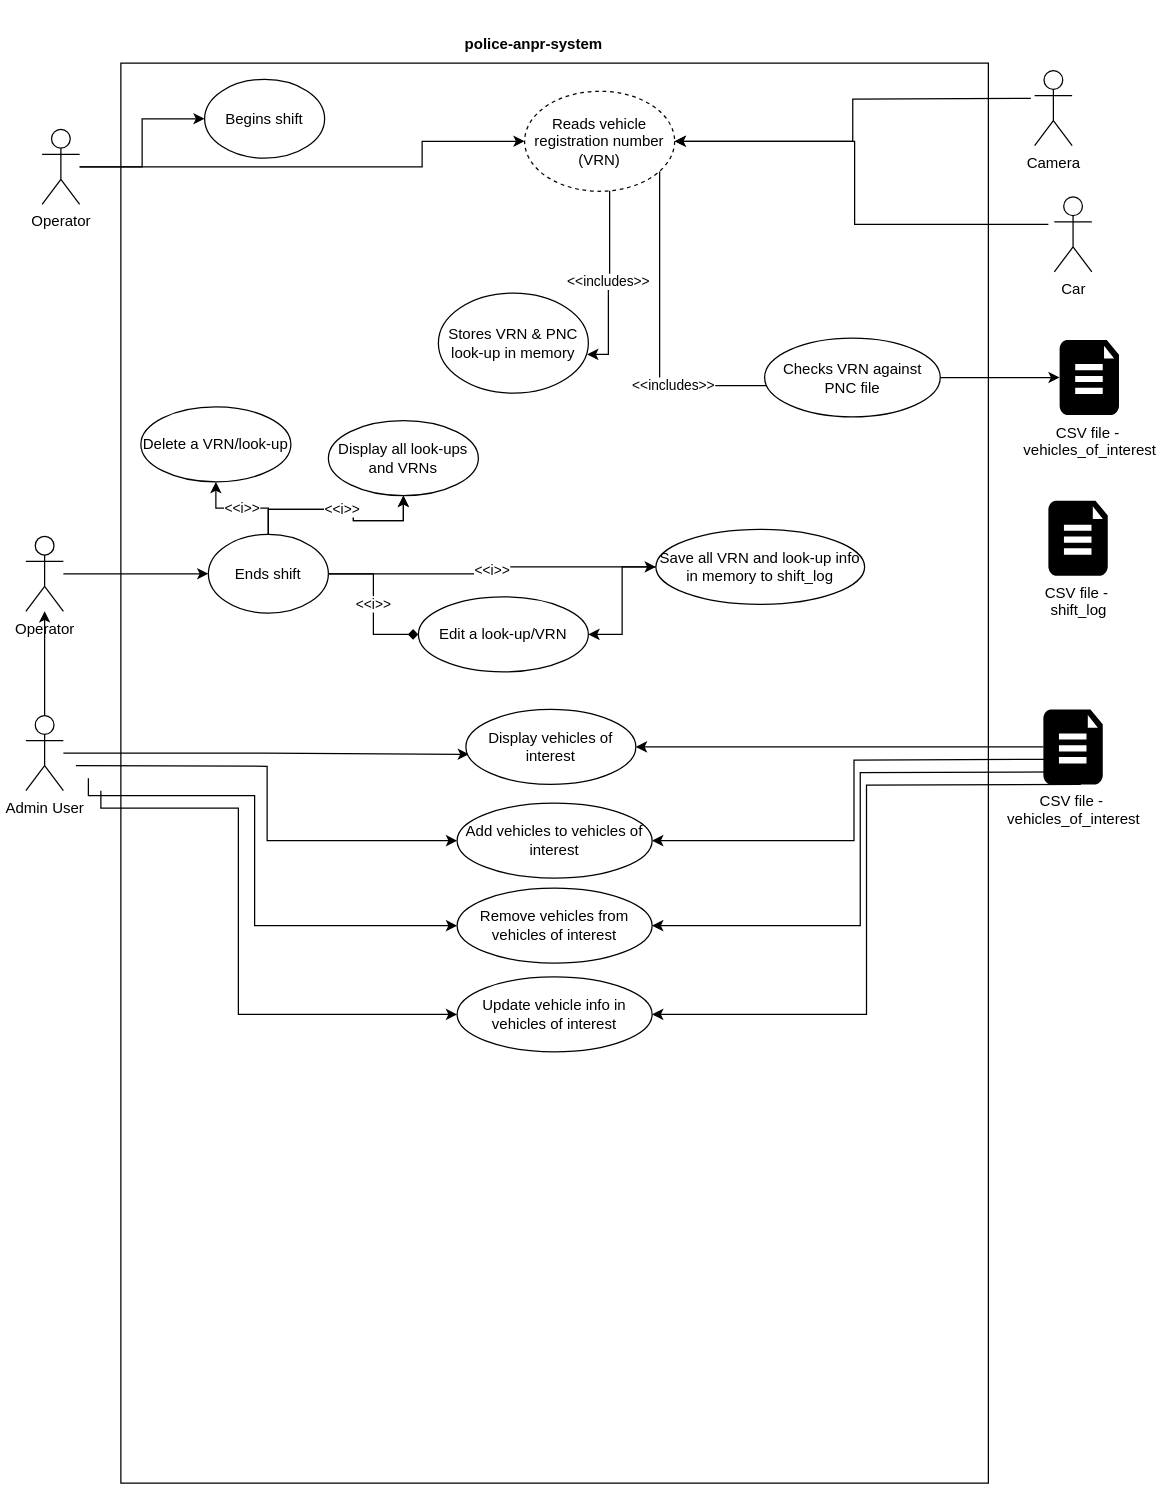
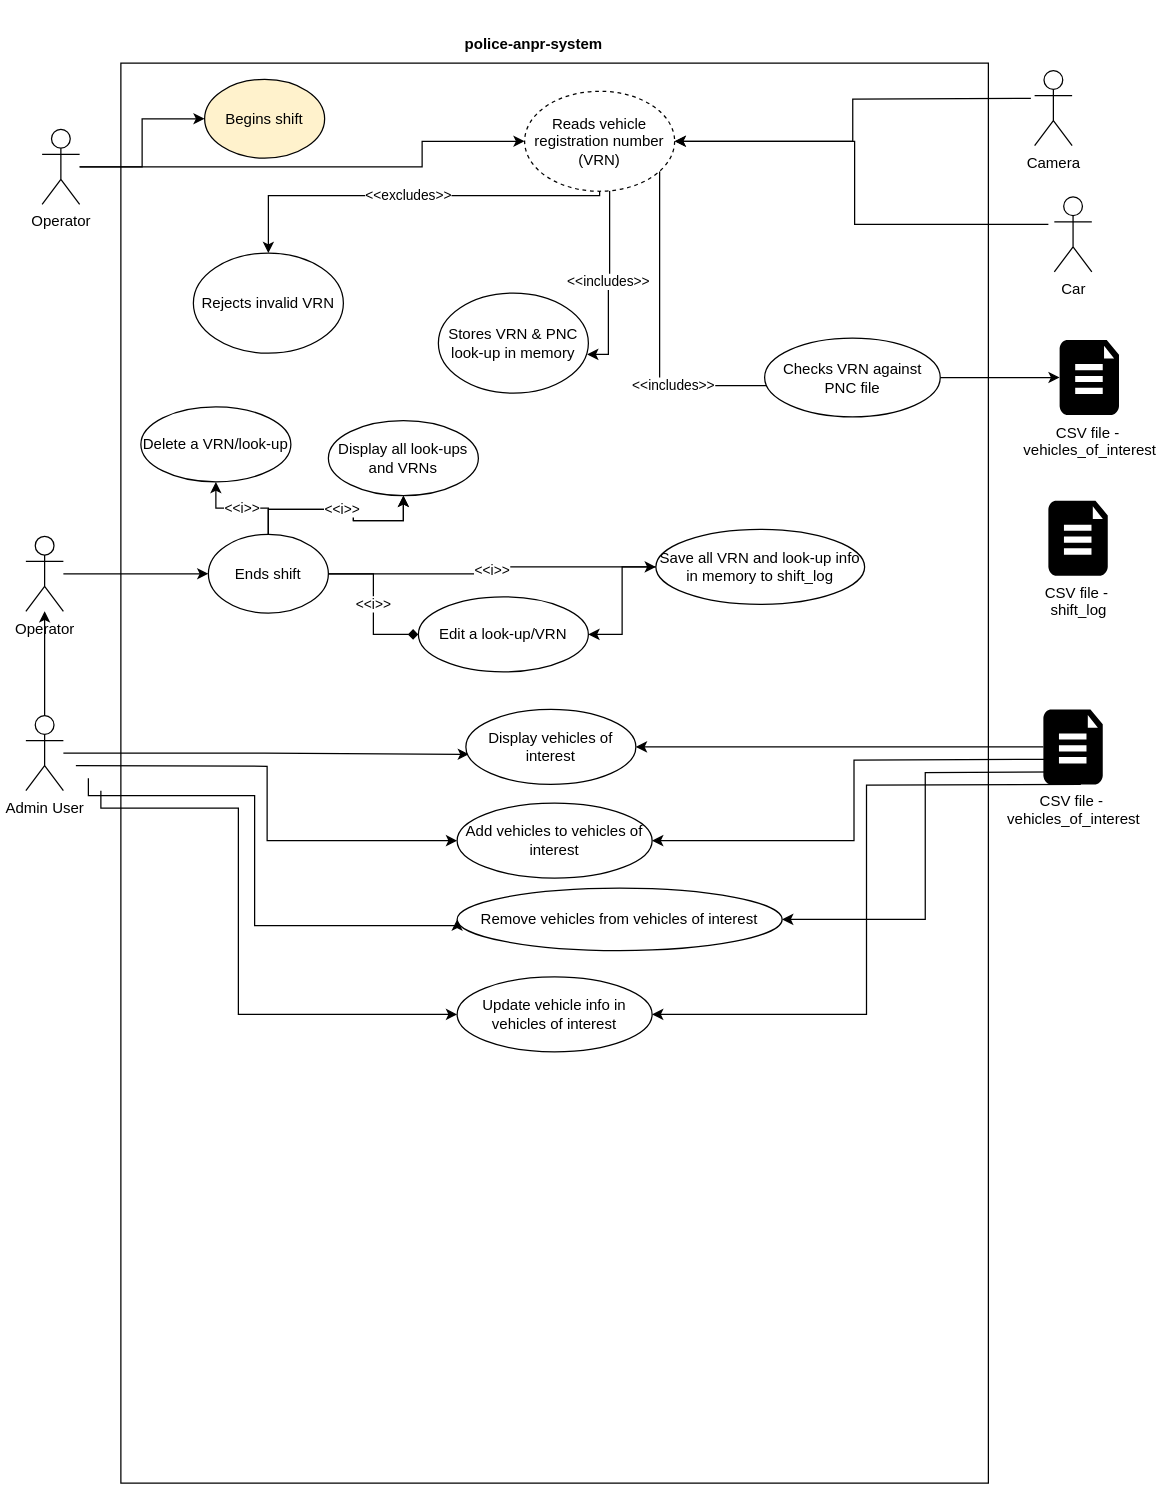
node "Begins shift": fillcolor #ffffff -> #fff2cc
edge "Reads vehicle registration number (VRN)" -> "Rejects invalid VRN": added, label "<<excludes>>"
node "Rejects invalid VRN": added
node "Remove vehicles from vehicles of interest": size 195x75 -> 325x63
